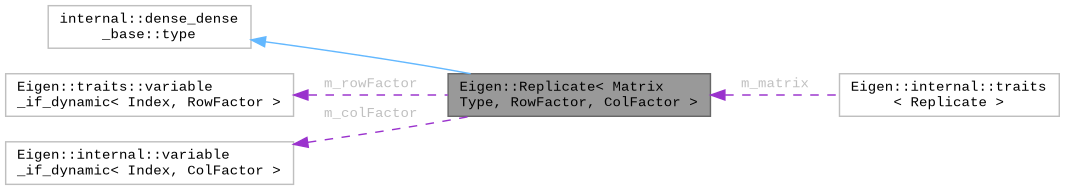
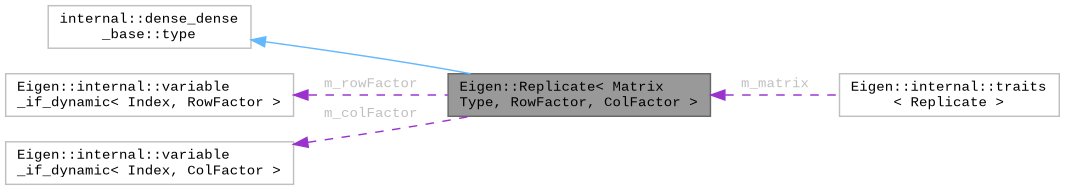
node "Eigen::traits::variable _if_dynamic< Index, RowFactor >": label "Eigen::traits::variable _if_dynamic< Index, RowFactor >" -> "Eigen::internal::variable _if_dynamic< Index, RowFactor >"
